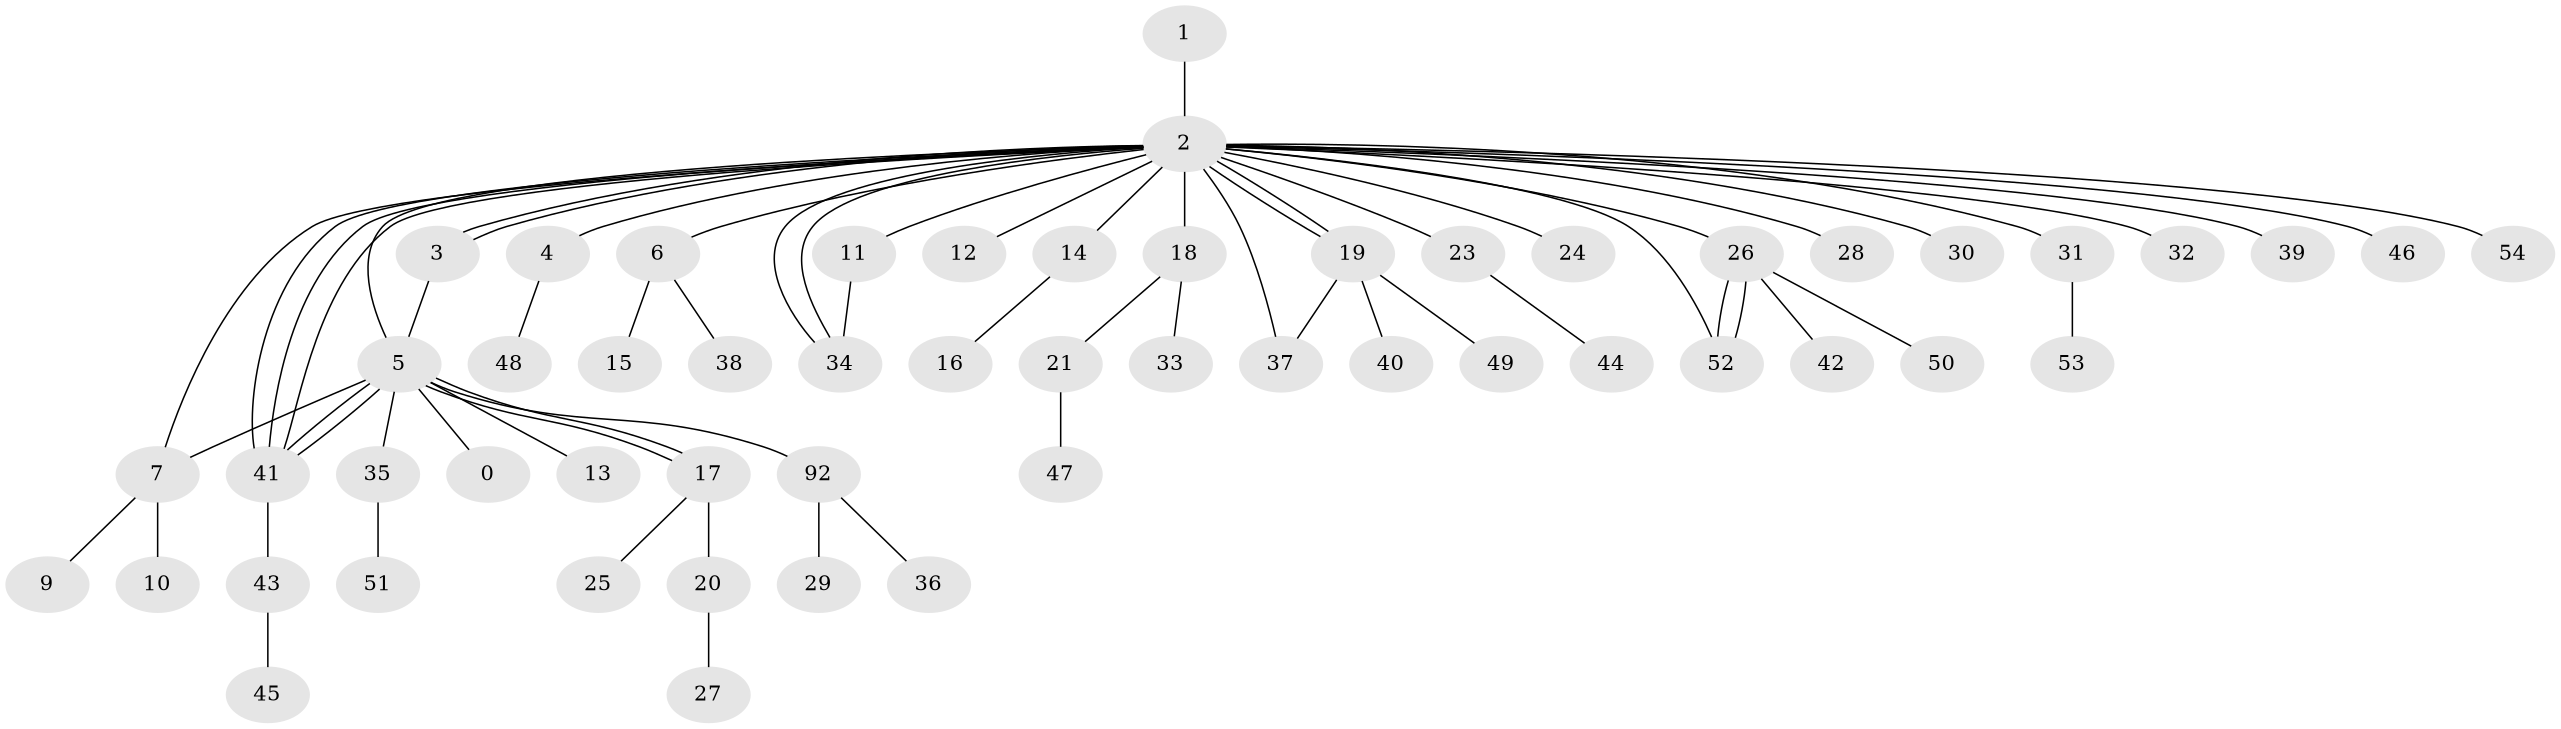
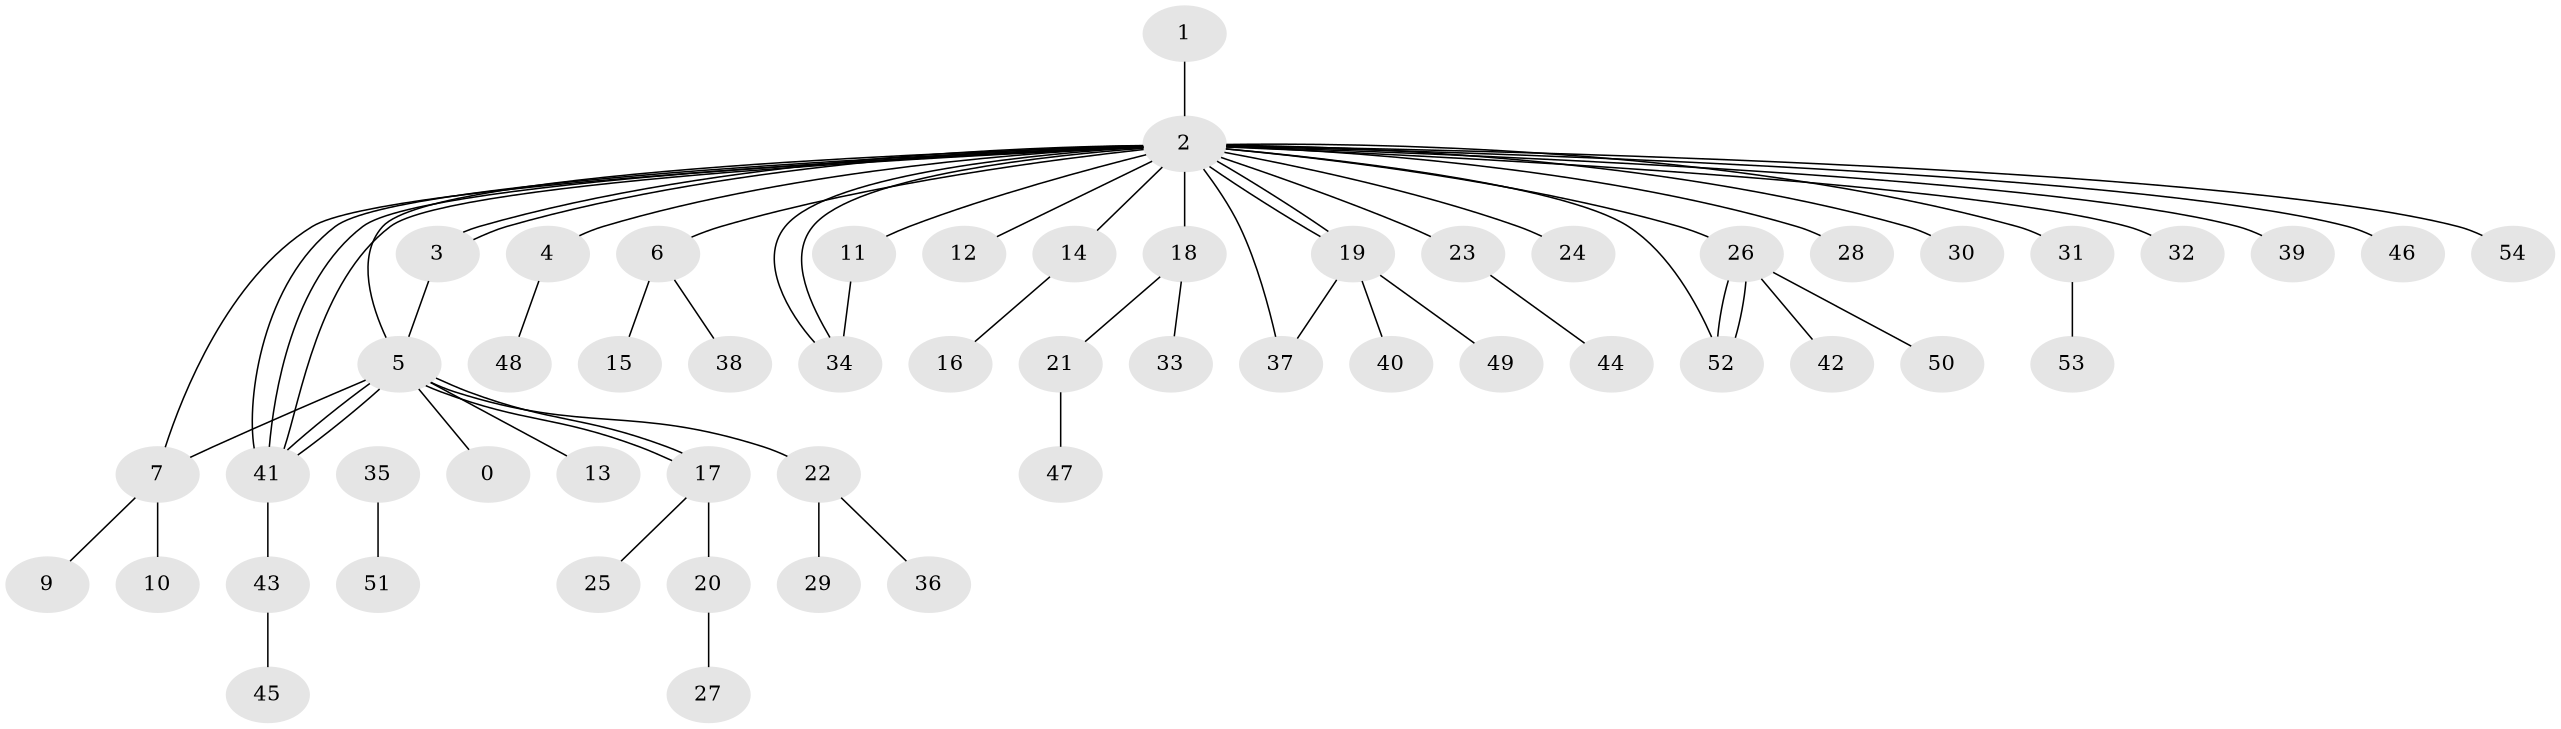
edge "5" -- "35": removed
node "92": label "92" -> "22"
